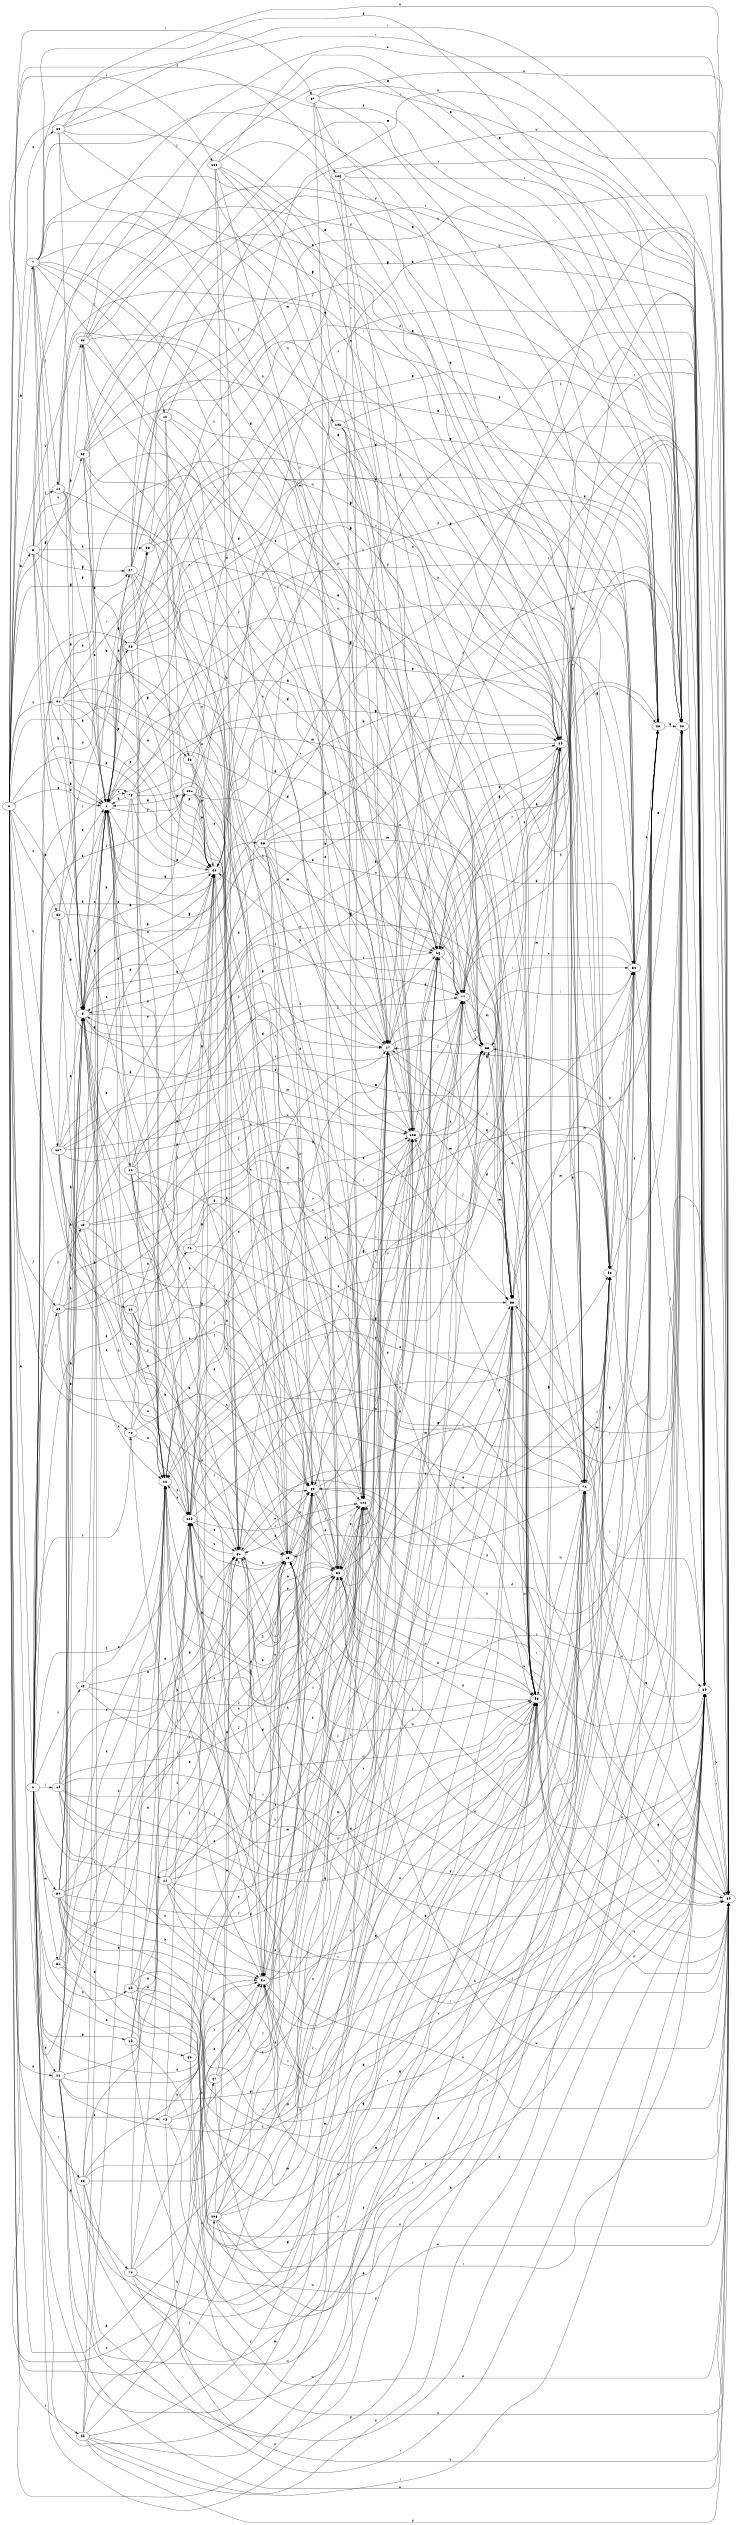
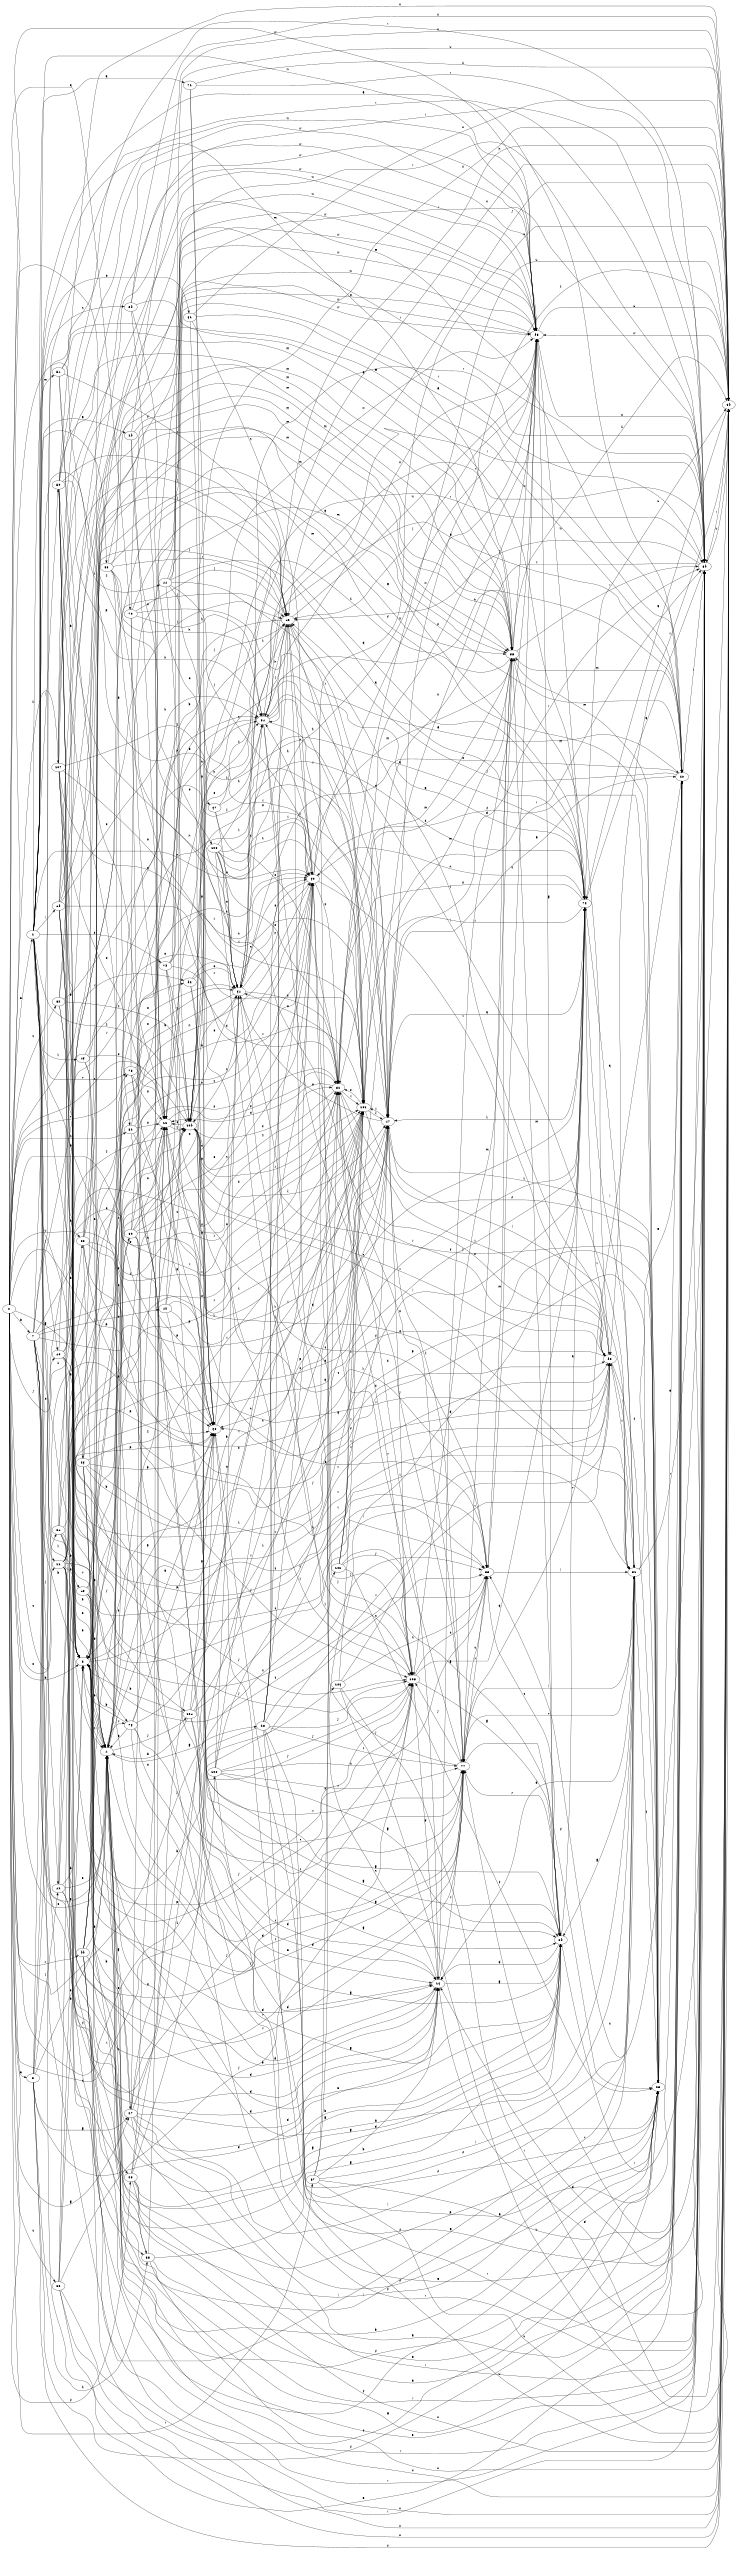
edge "38" -> "4": now "38" -> "31"
edge "59" -> "85": now "79" -> "85"
edge "59" -> "12": label "c" -> "f"
